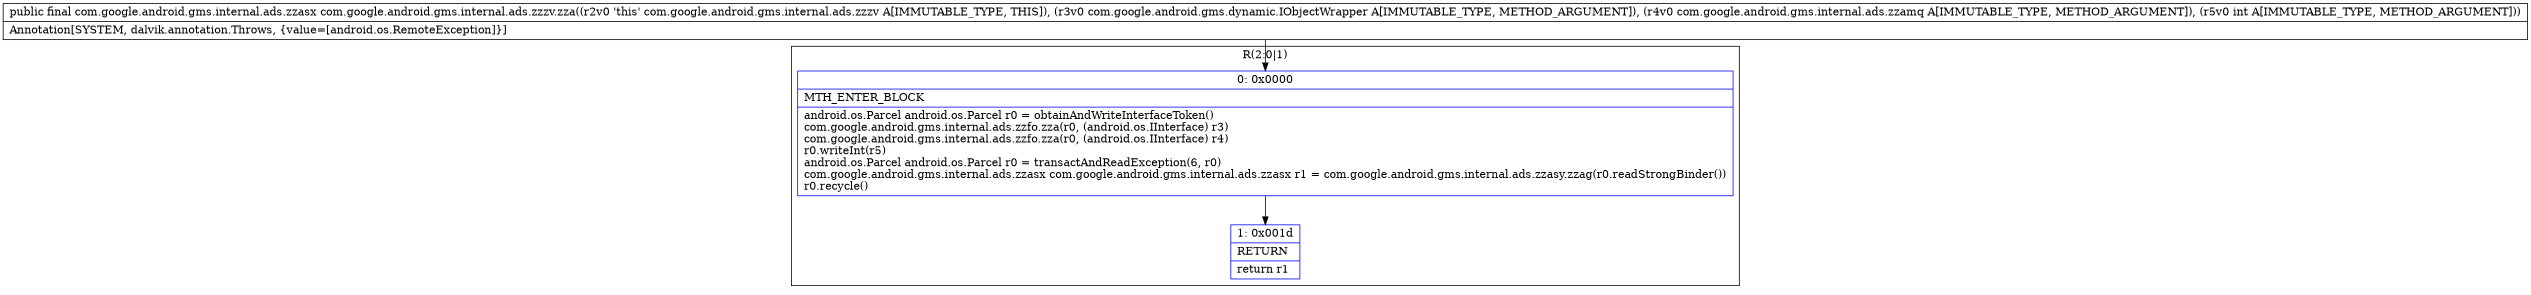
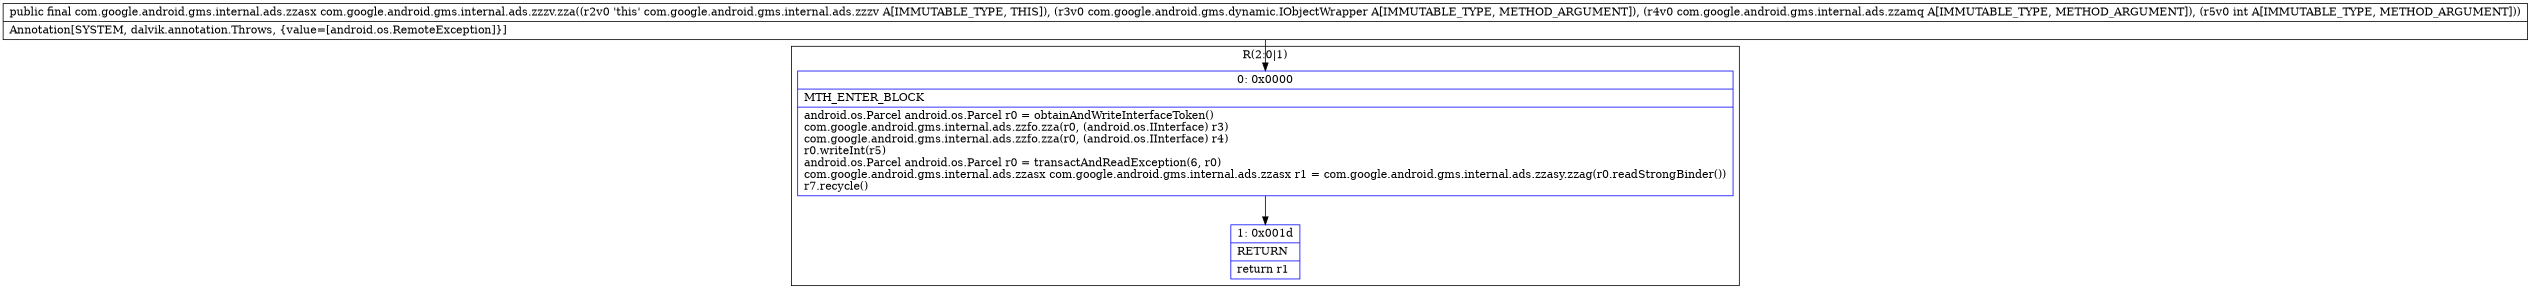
node "0: 0x0000": text "r0.recycle()" -> "r7.recycle()"
